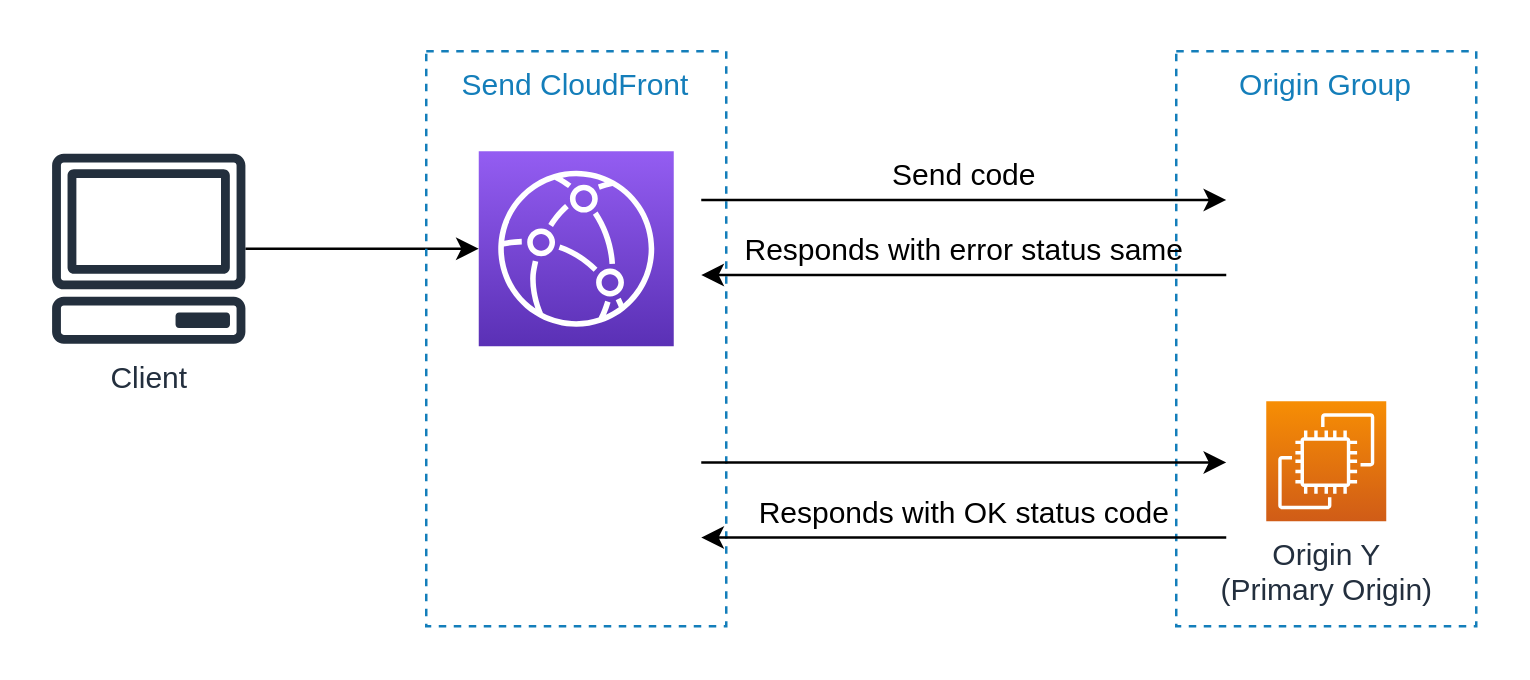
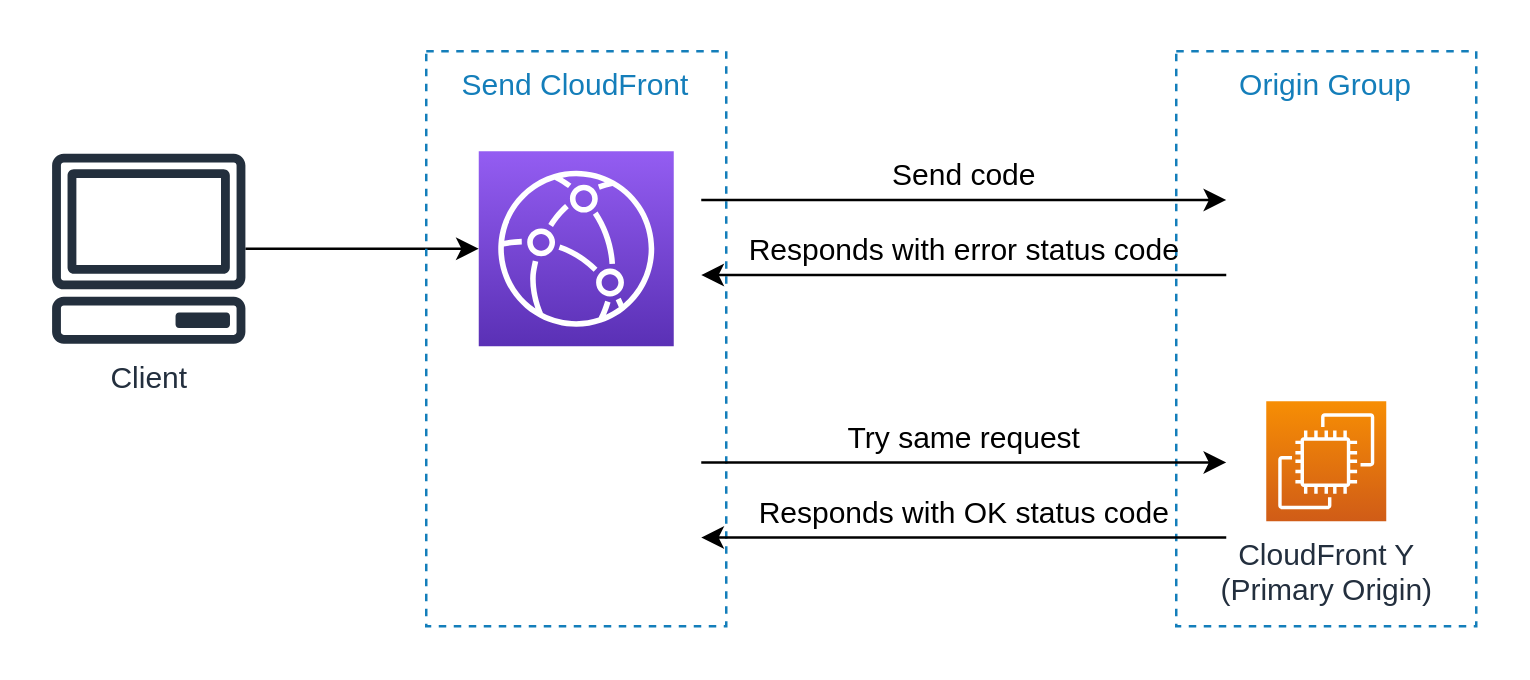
node "Responds with error status same": label "Responds with error status same" -> "Responds with error status code"
node "Try same request": added
node "Origin Y (Primary Origin)": label "Origin Y (Primary Origin)" -> "CloudFront Y (Primary Origin)"
